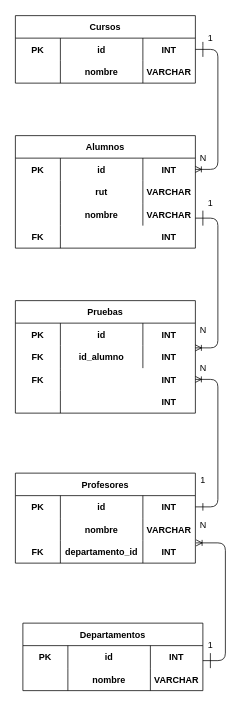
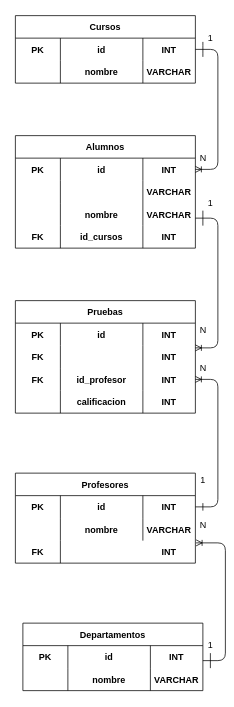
node "rut": removed
node "id_cursos": added
node "id_alumno": removed
node "id_profesor": added
node "calificacion": added
node "departamento_id": removed
